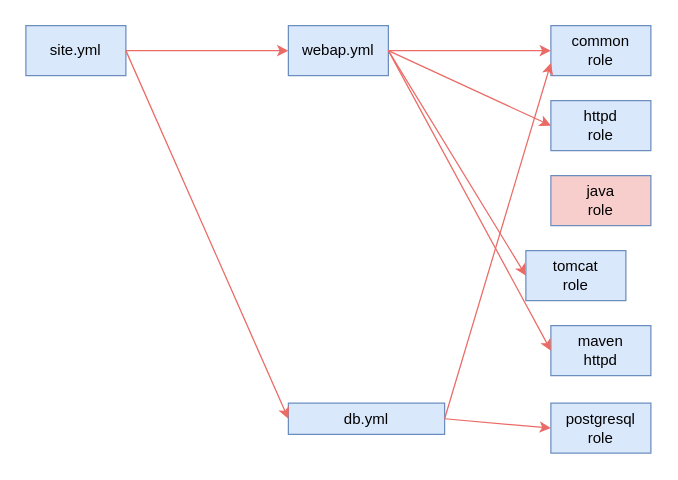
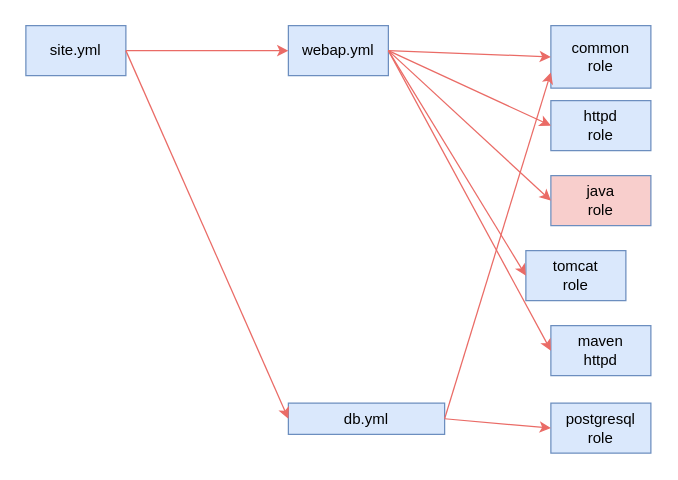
node "common role": size 100x50 -> 100x63
edge "webap.yml" -> "java role": added
